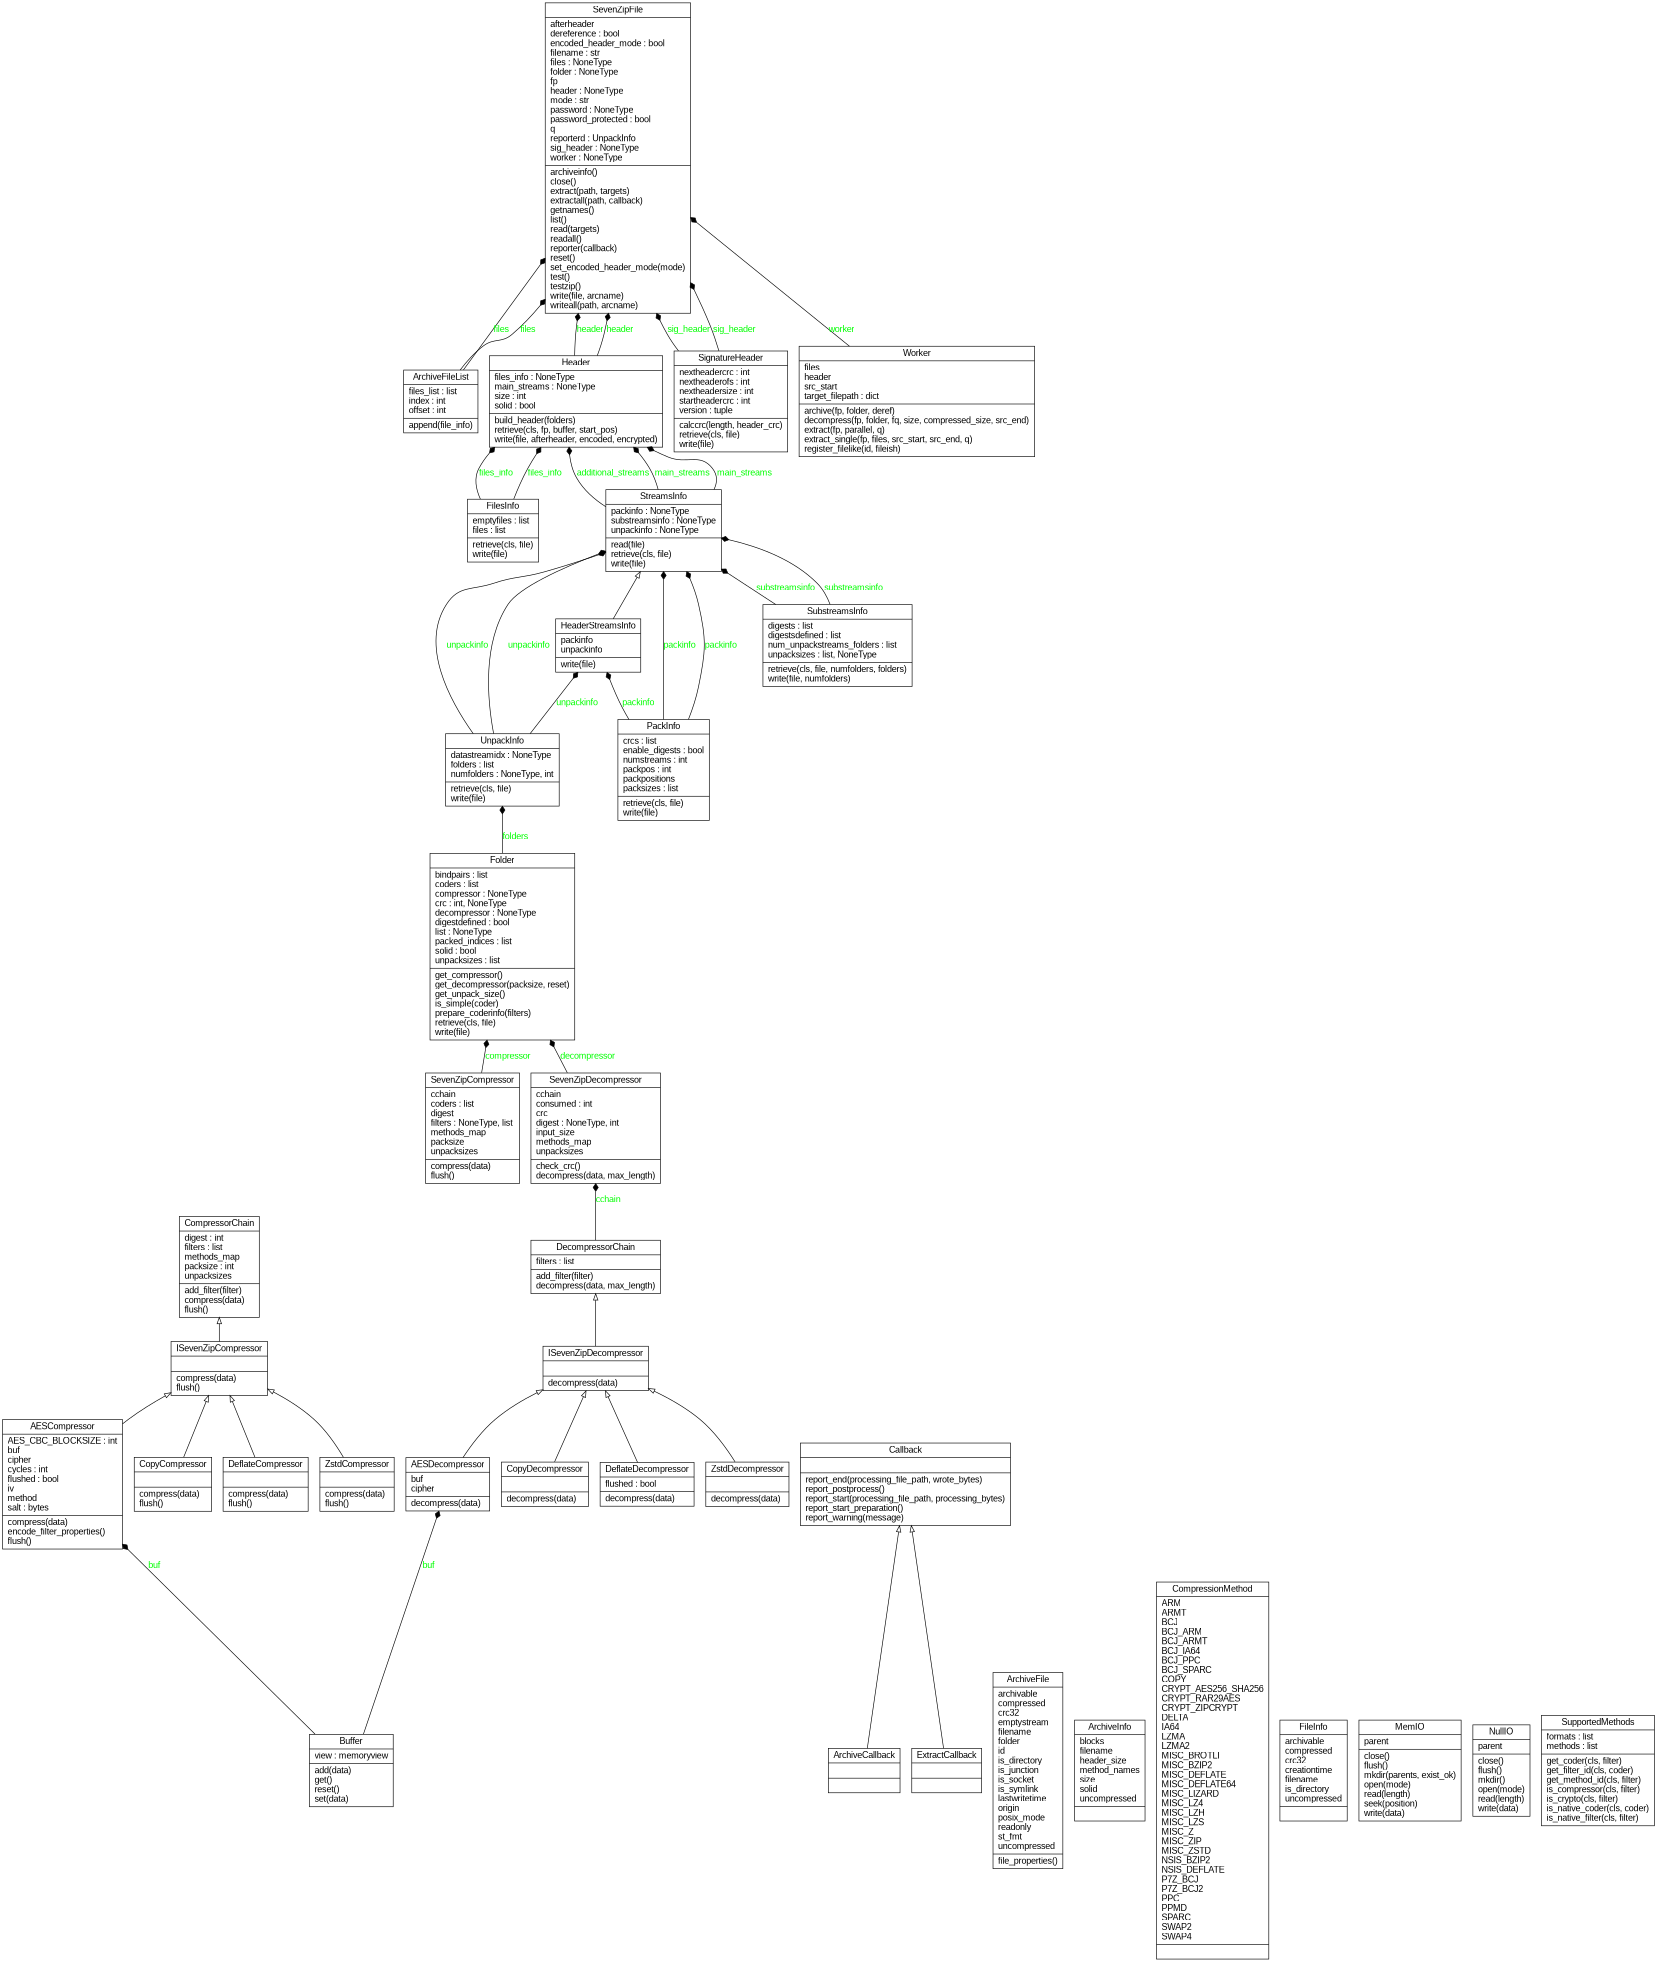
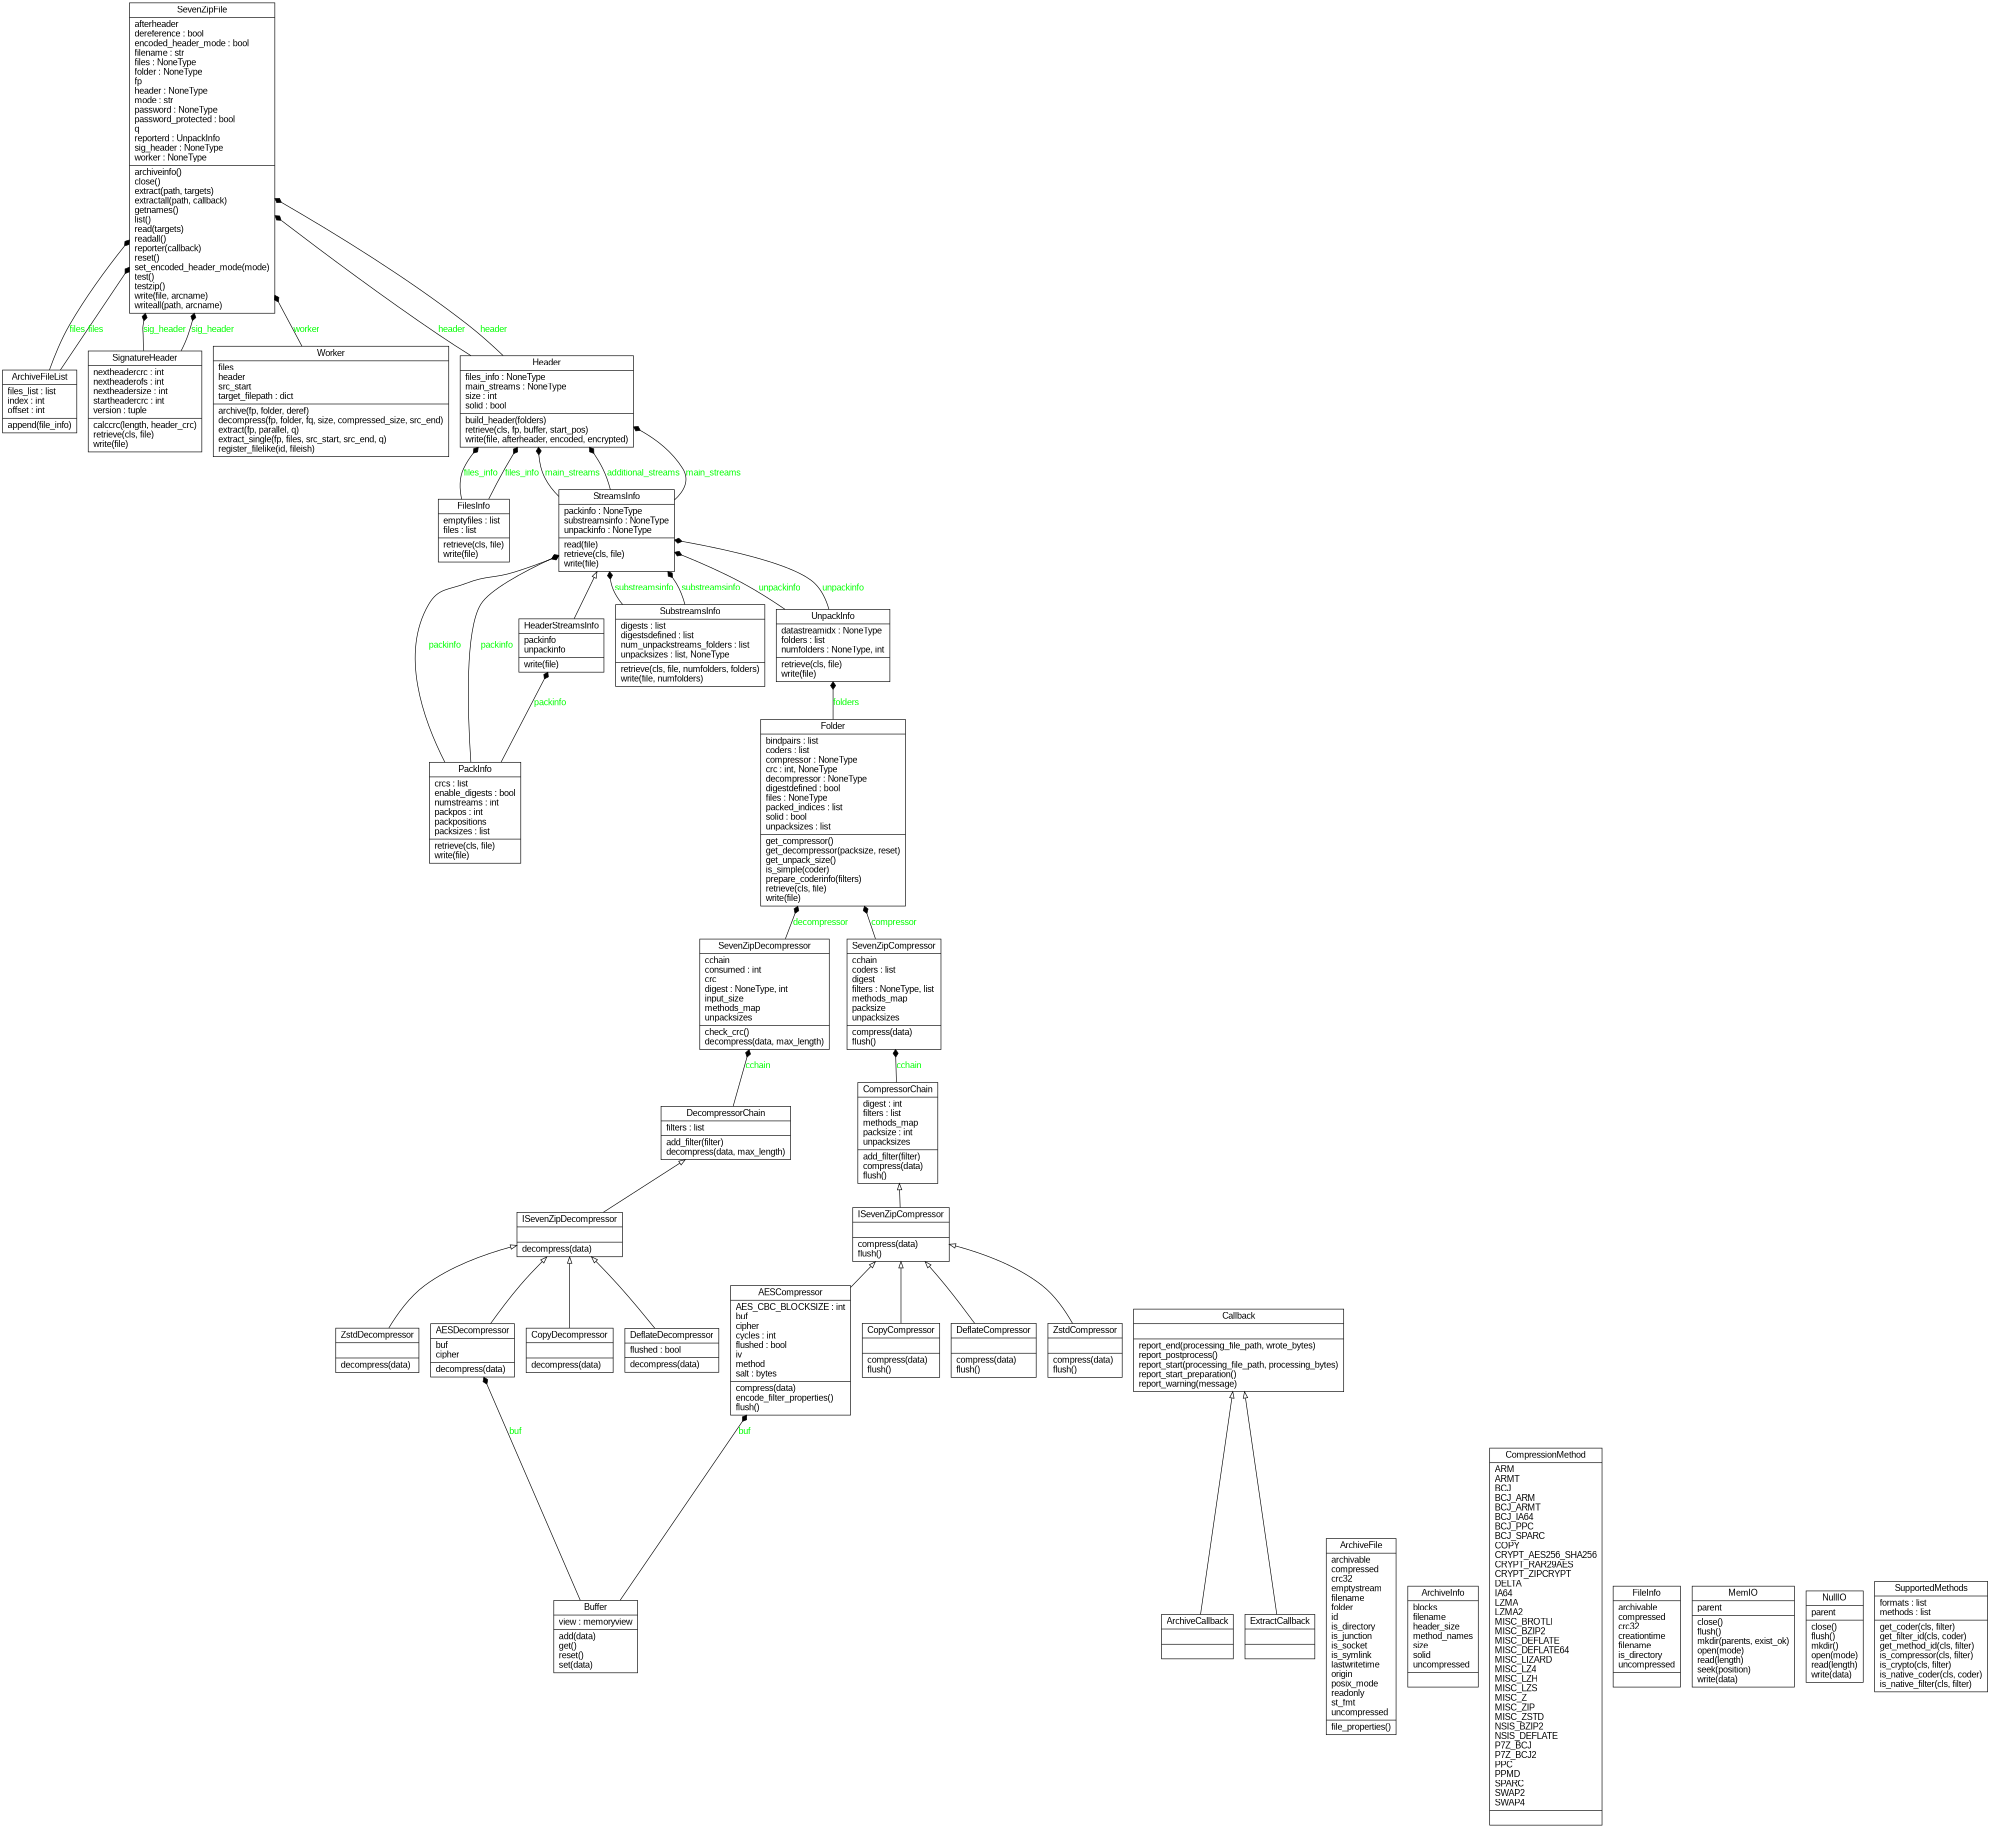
edge "UnpackInfo" -> "HeaderStreamsInfo": removed, label "unpackinfo"
node "Folder": text "list : NoneType" -> "files : NoneType"
edge "CompressorChain" -> "SevenZipCompressor": added, label "cchain"
